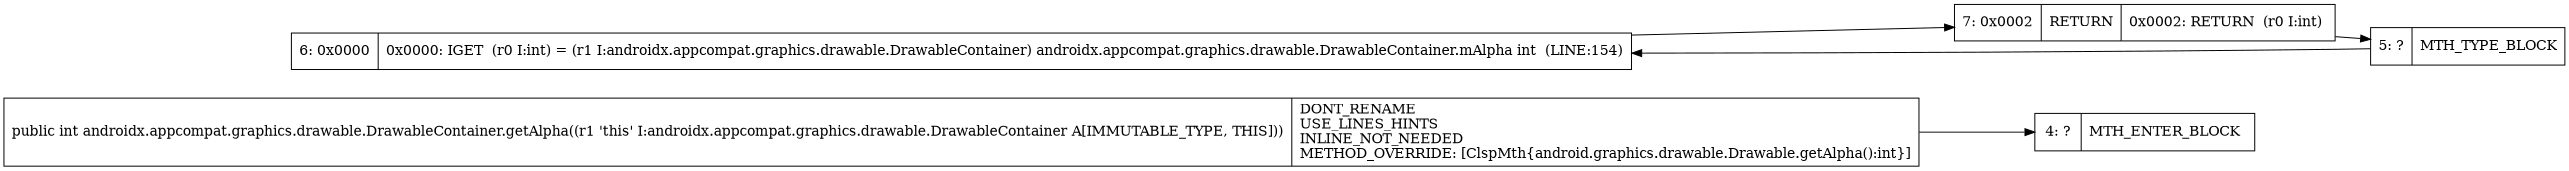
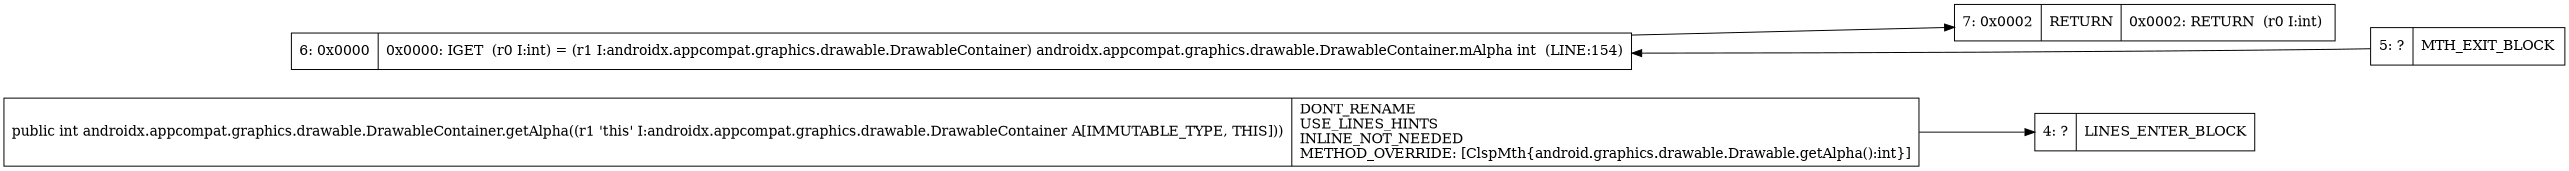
edge "7: 0x0002" -> "5: ?": removed
node "5: ?": text "MTH_TYPE_BLOCK" -> "MTH_EXIT_BLOCK"
node "4: ?": text "MTH_ENTER_BLOCK" -> "LINES_ENTER_BLOCK"
